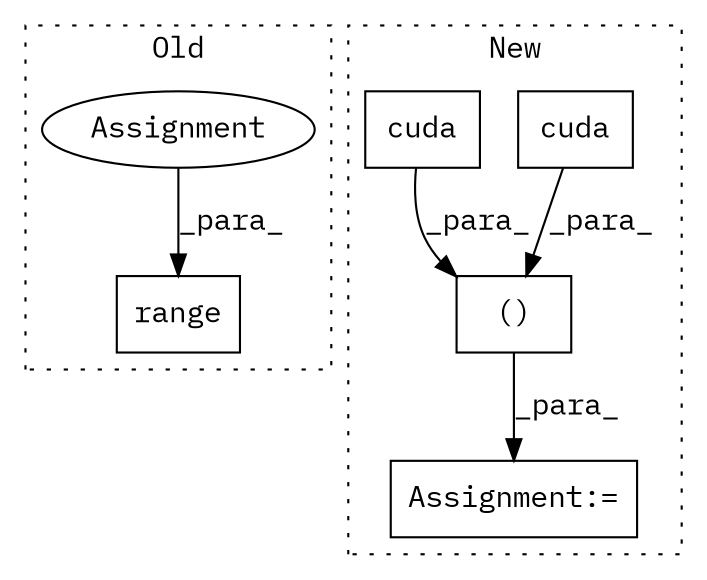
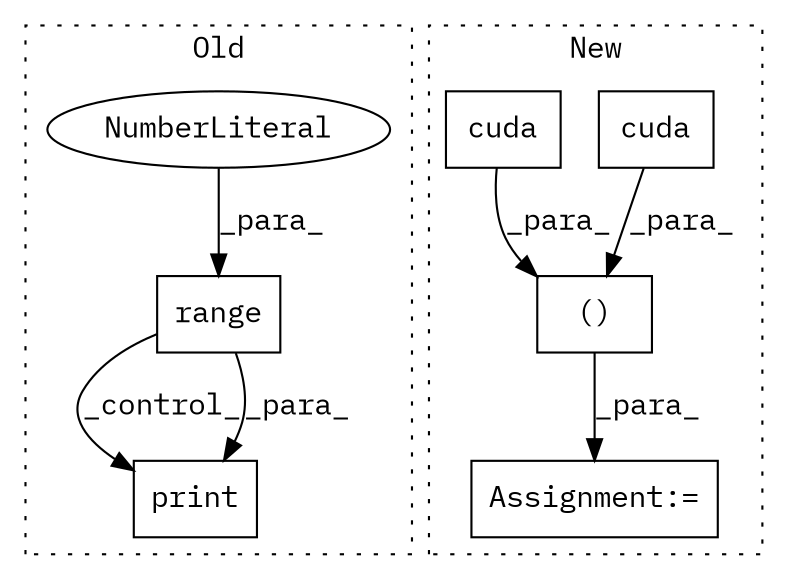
node "Assignment": label "Assignment" -> "NumberLiteral"
node "print": added
